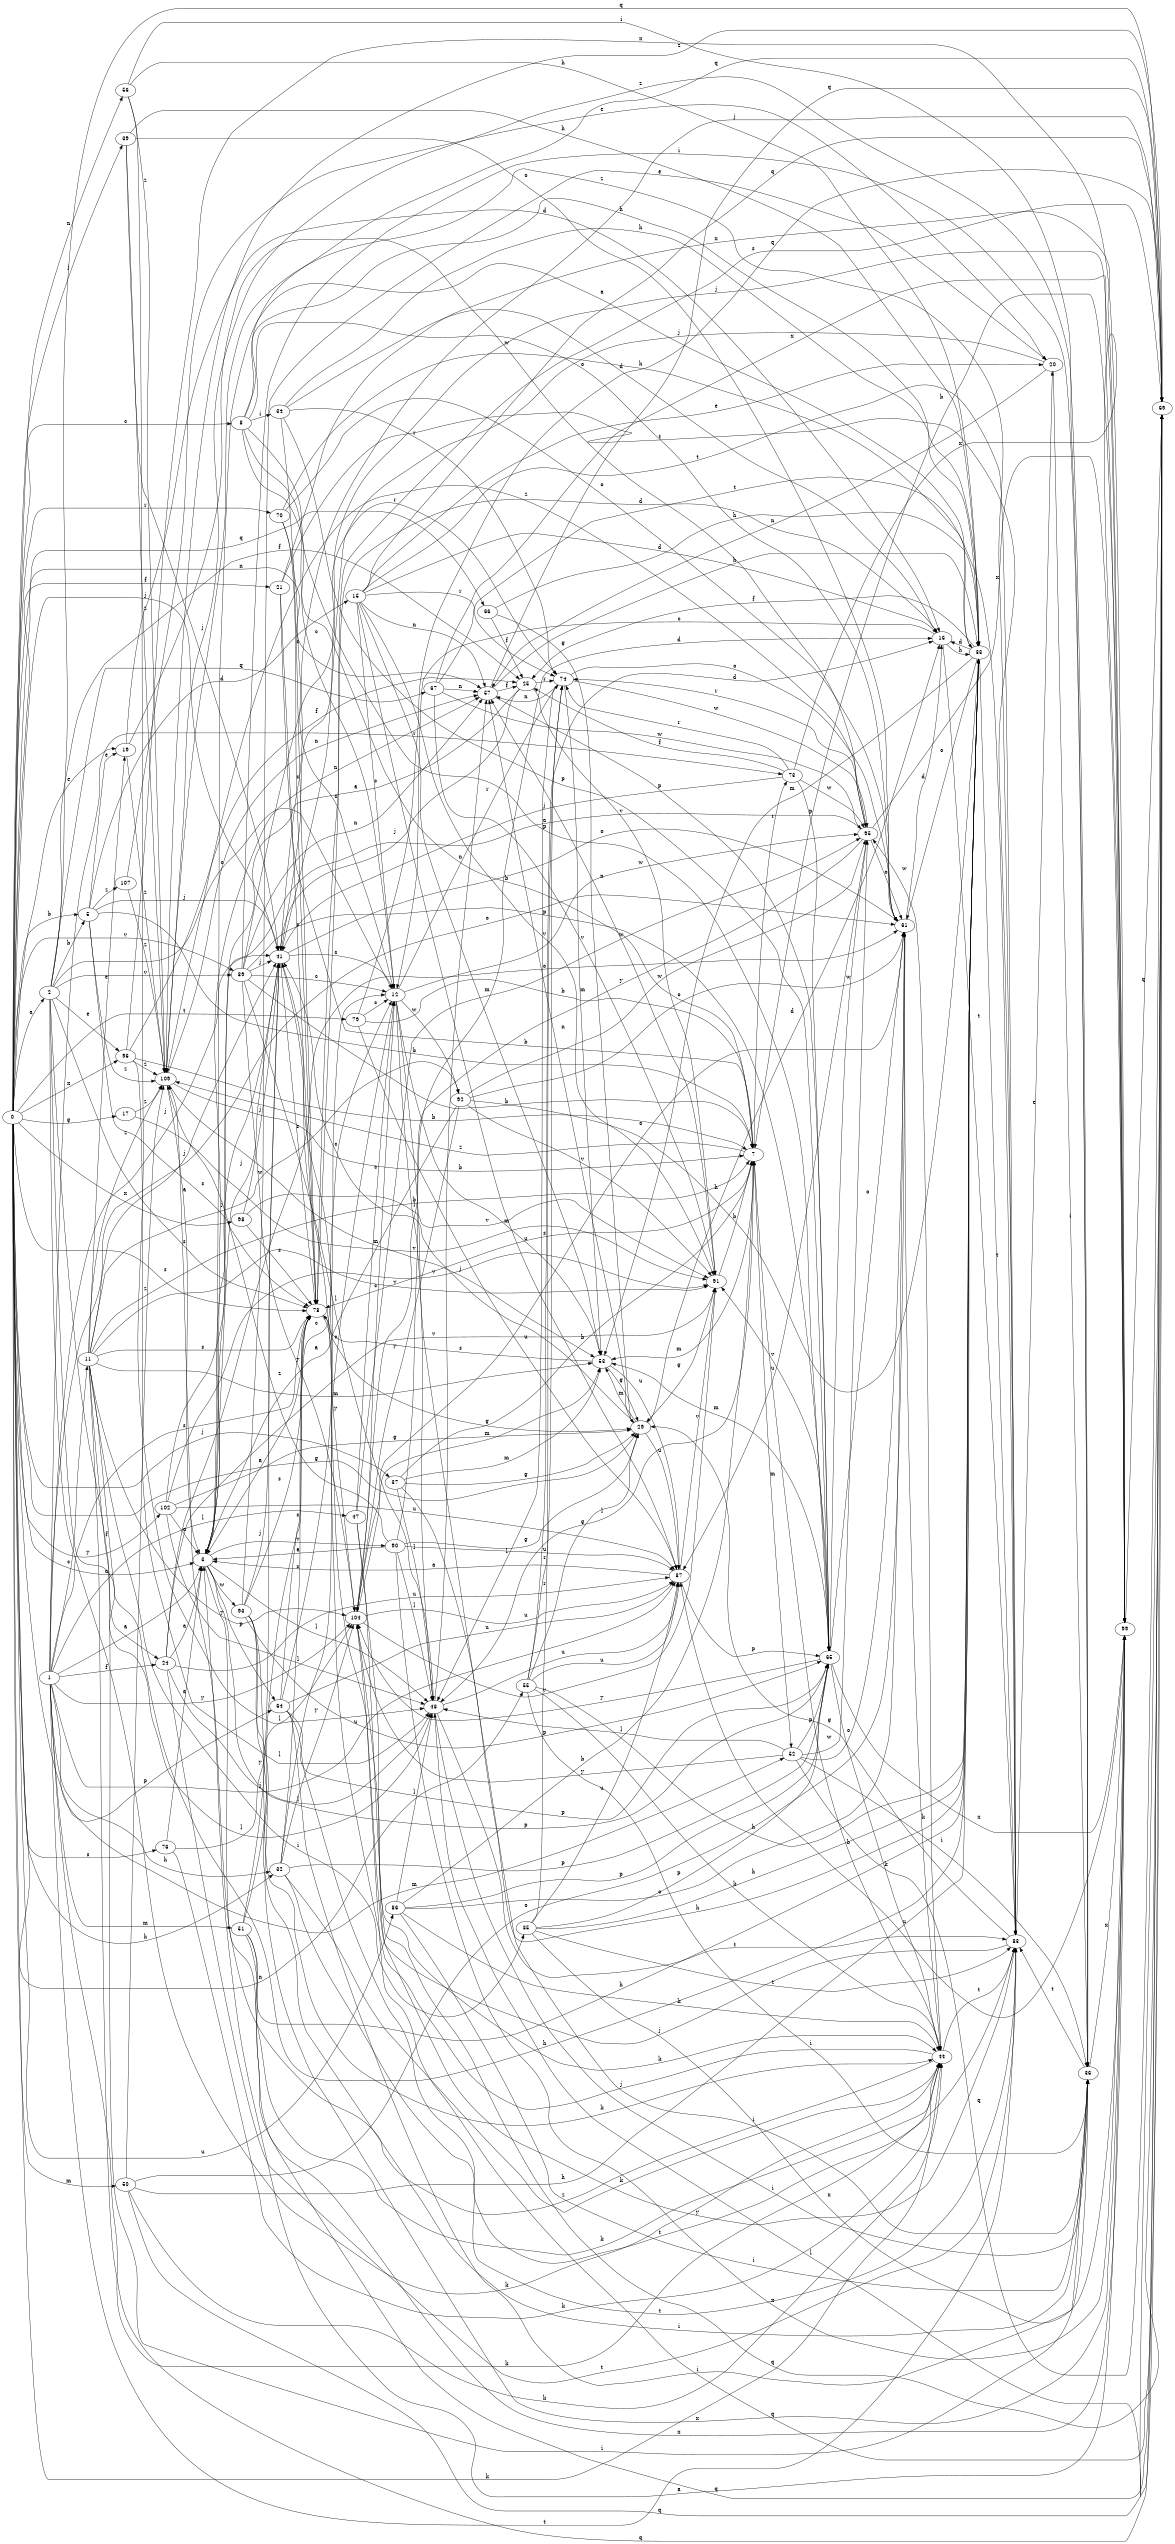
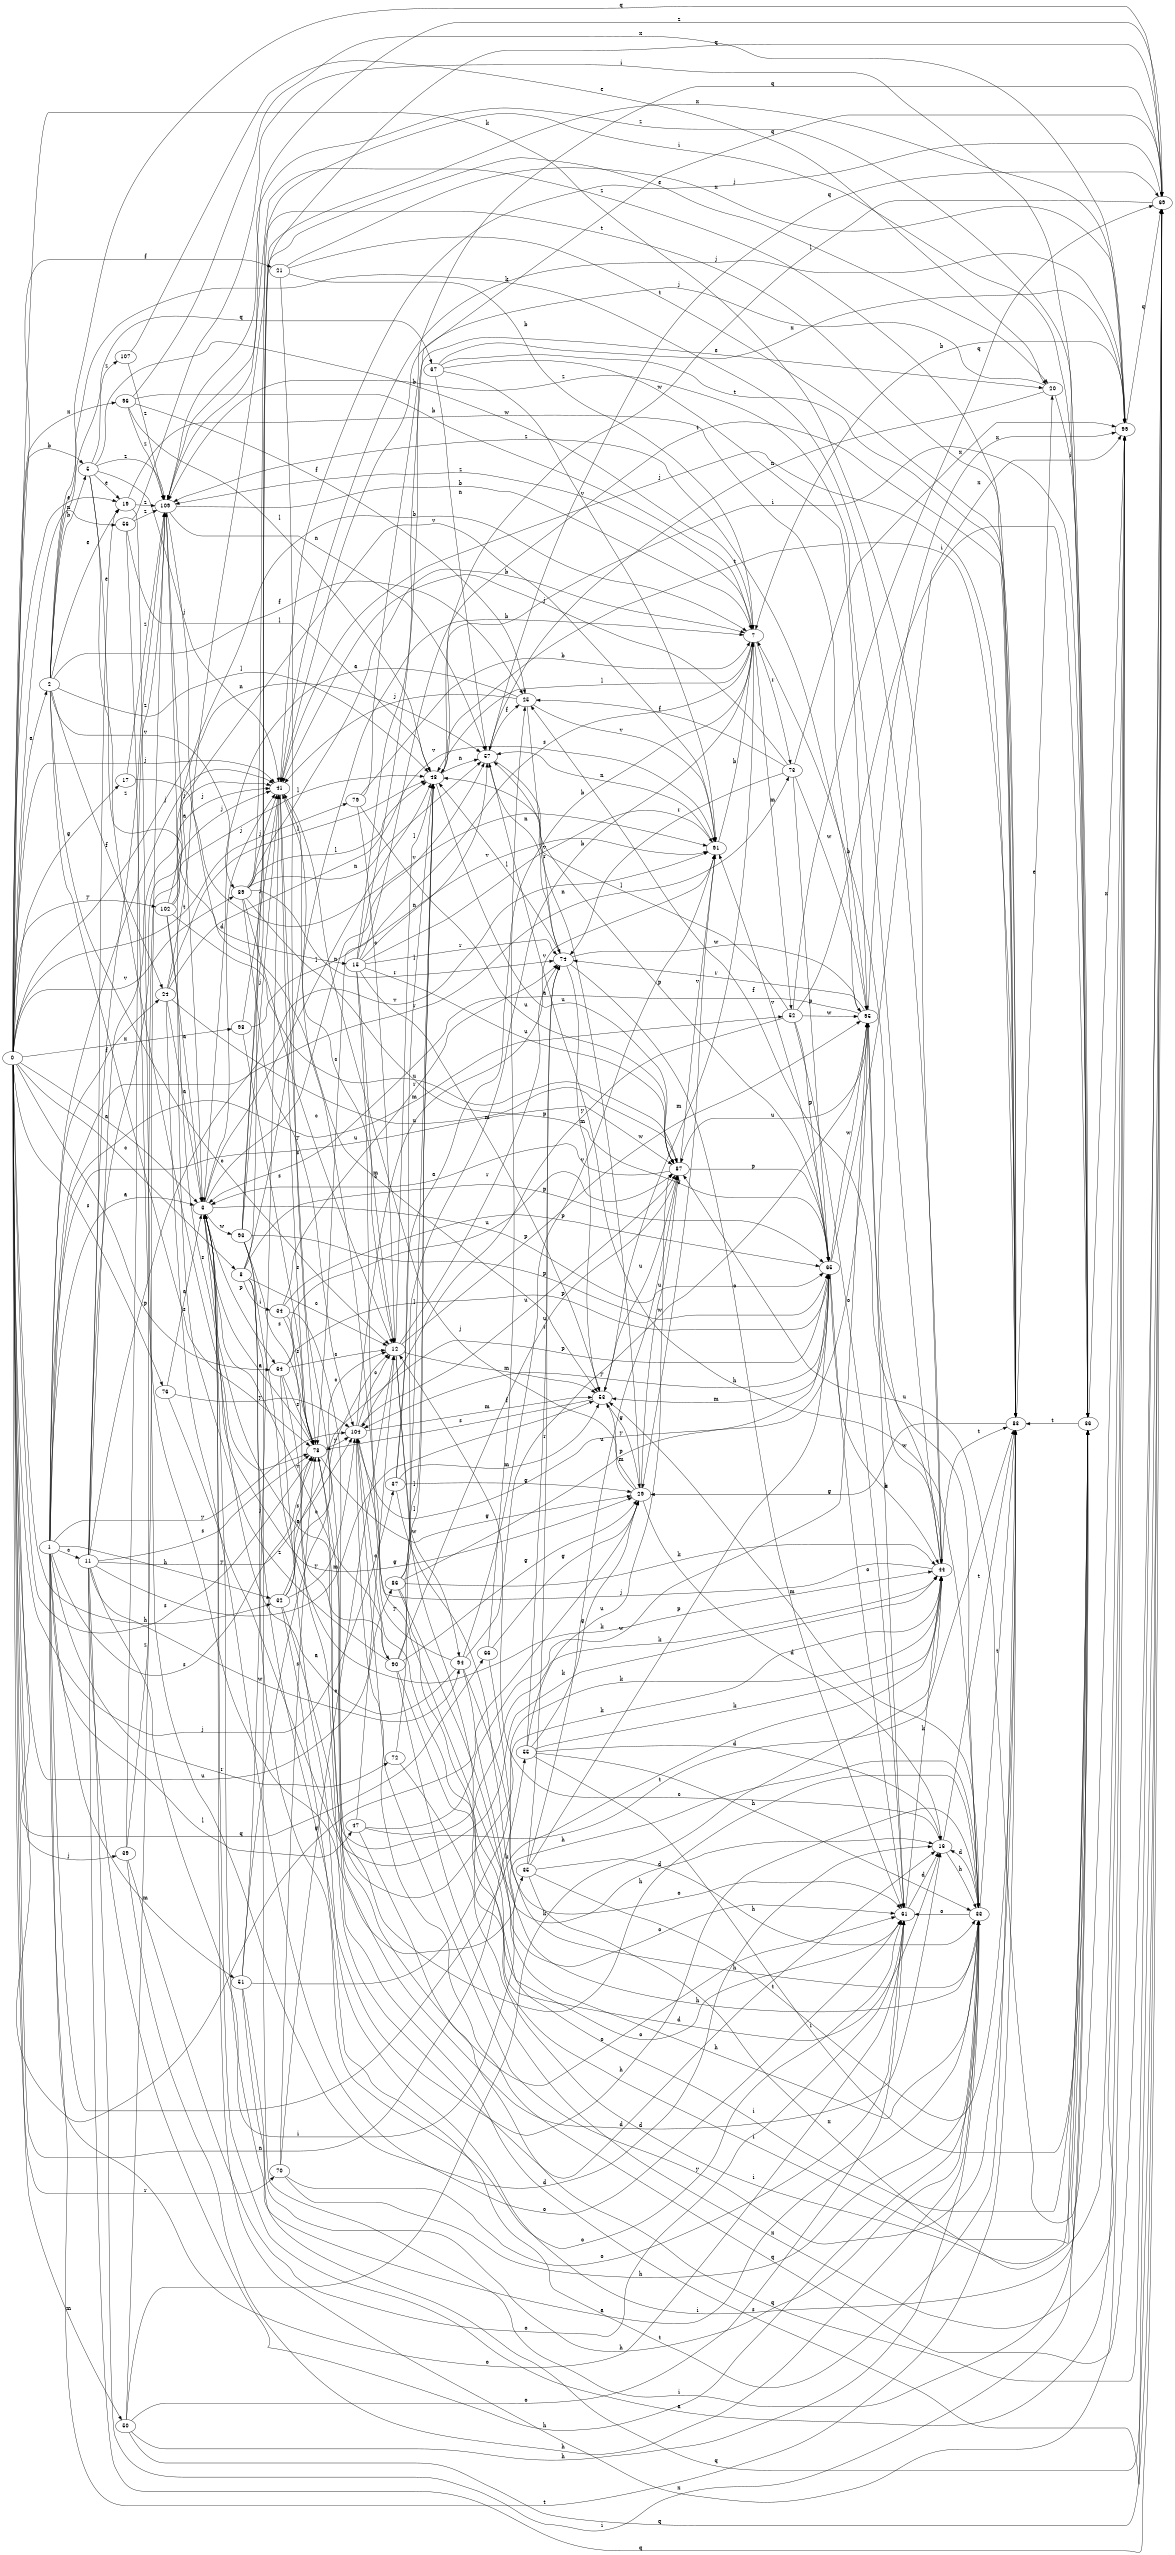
edge "2" -> "96": now "2" -> "19"
node "92": label "92" -> "94"
node "72": added
